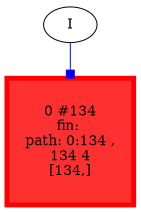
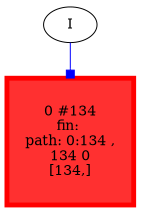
node "0 #134 fin: path: 0:134 , 134 4 [134,]": label "0 #134 fin: path: 0:134 , 134 4 [134,]" -> "0 #134 fin: path: 0:134 , 134 0 [134,]"
